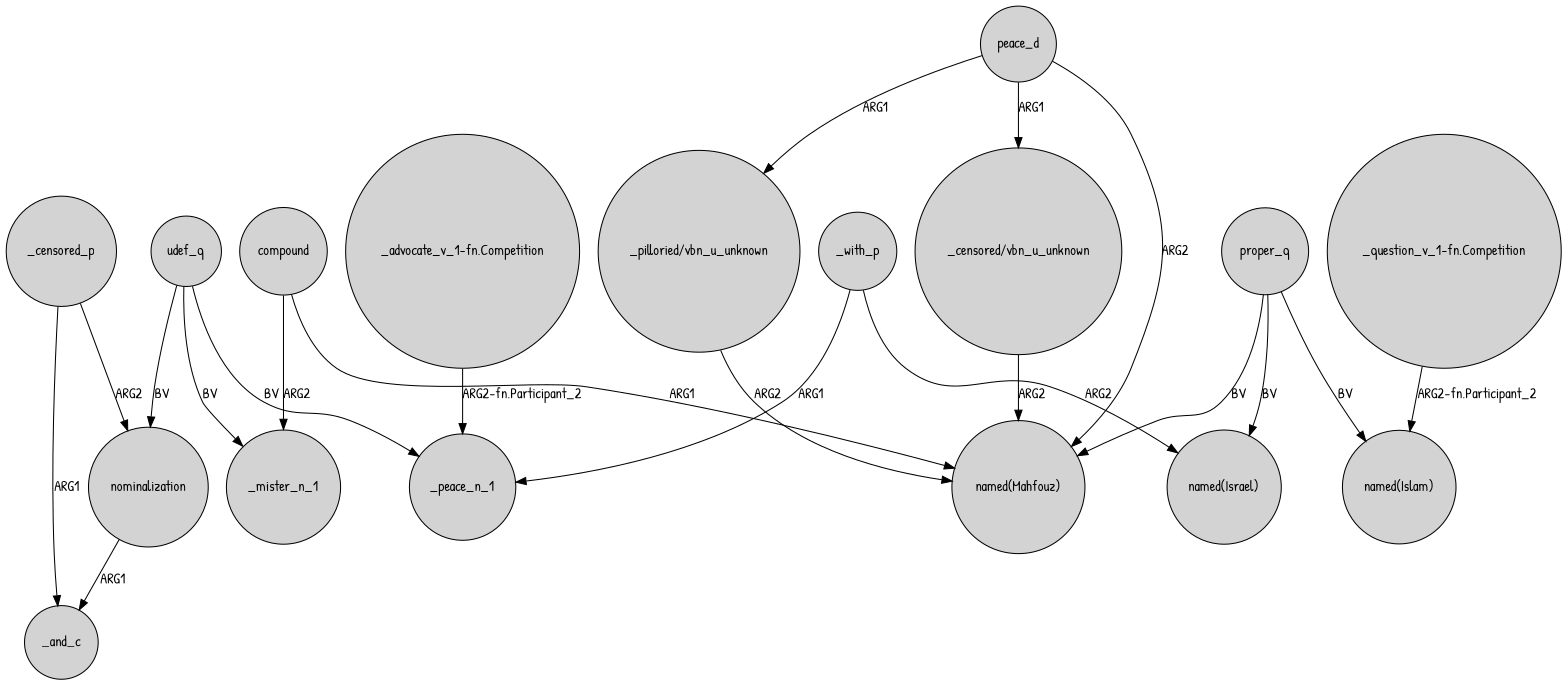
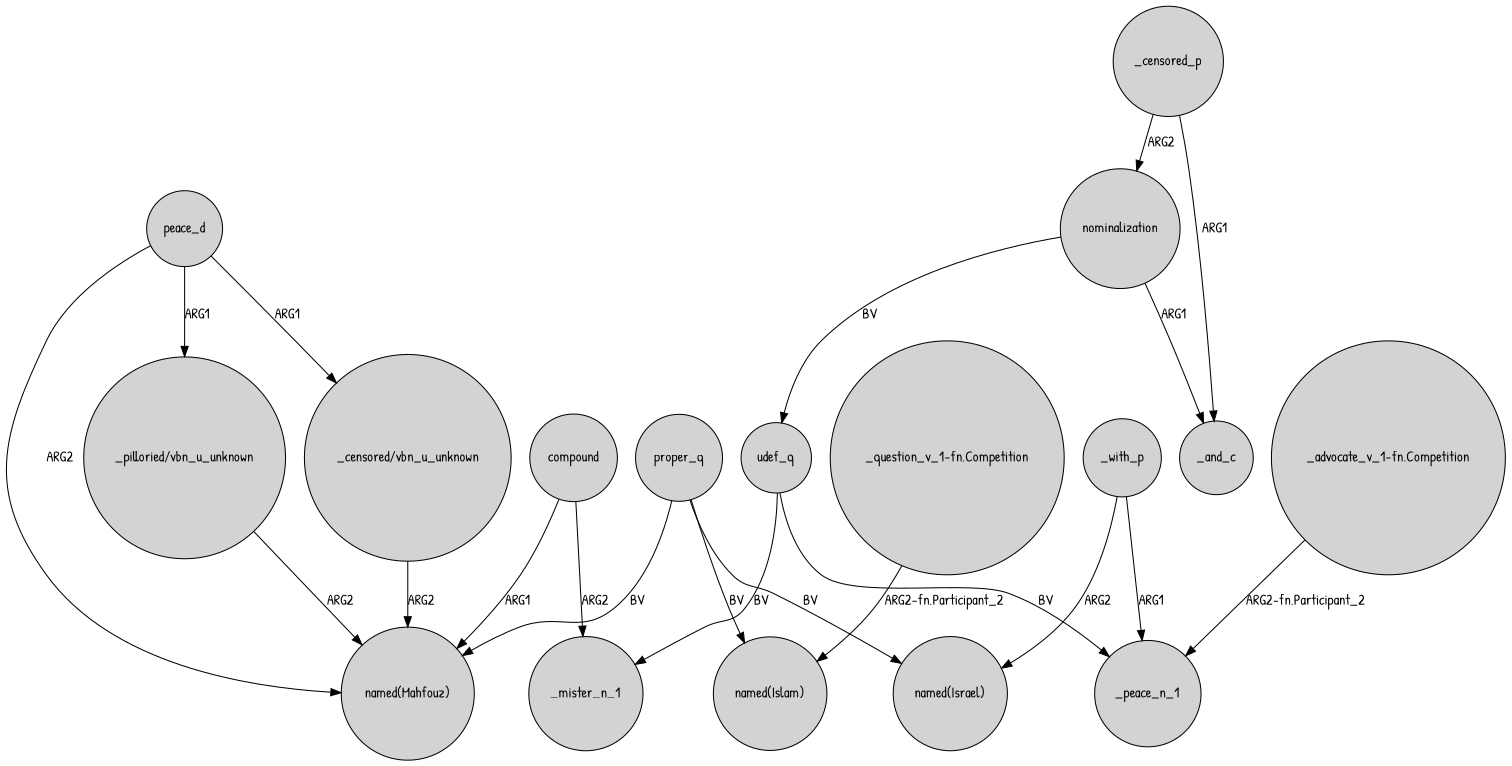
edge "udef_q" -> "nominalization": reversed
